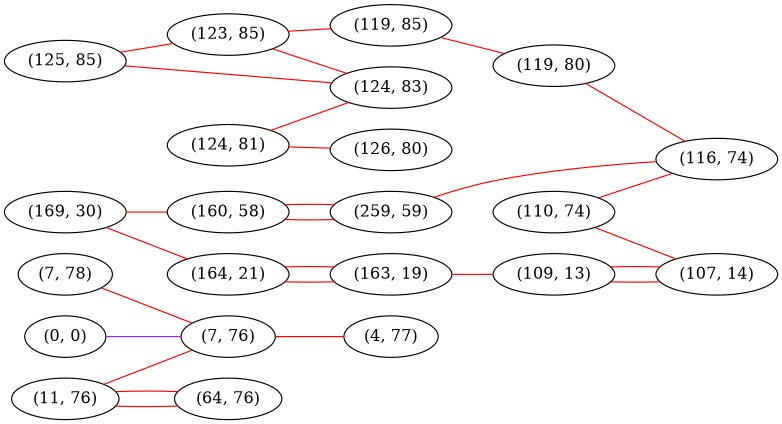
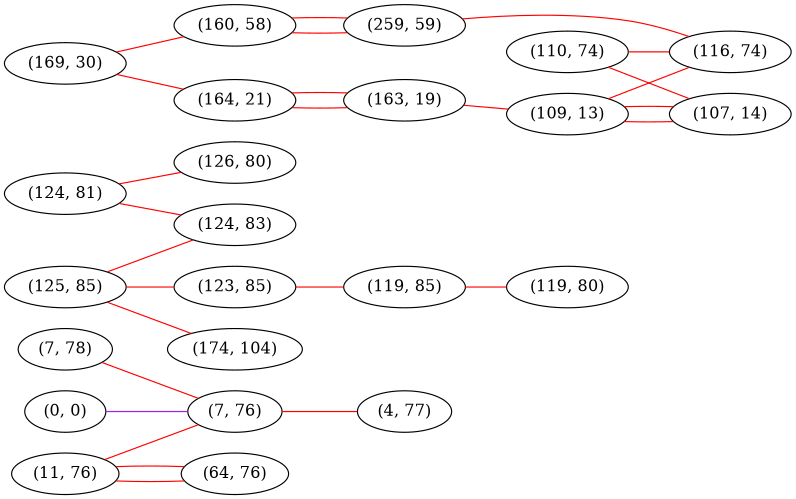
edge "(123, 85)" -- "(124, 83)": removed
edge "(119, 80)" -- "(116, 74)": now "(109, 13)" -- "(116, 74)"
node "(174, 104)": added
